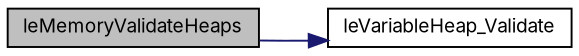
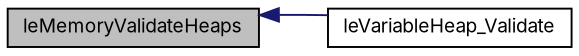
edge "leMemoryValidateHeaps" -> "leVariableHeap_Validate": reversed
